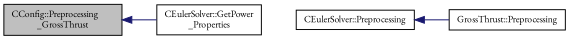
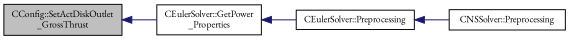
node "CConfig::Preprocessing _GrossThrust": label "CConfig::Preprocessing _GrossThrust" -> "CConfig::SetActDiskOutlet _GrossThrust"
edge "CEulerSolver::Preprocessing" -> "CEulerSolver::GetPower _Properties": added
node "GrossThrust::Preprocessing": label "GrossThrust::Preprocessing" -> "CNSSolver::Preprocessing"
